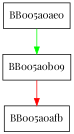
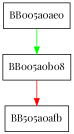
node "BB005a0b09": label "BB005a0b09" -> "BB005a0b08"
node "BB005a0afb": label "BB005a0afb" -> "BB505a0afb"
